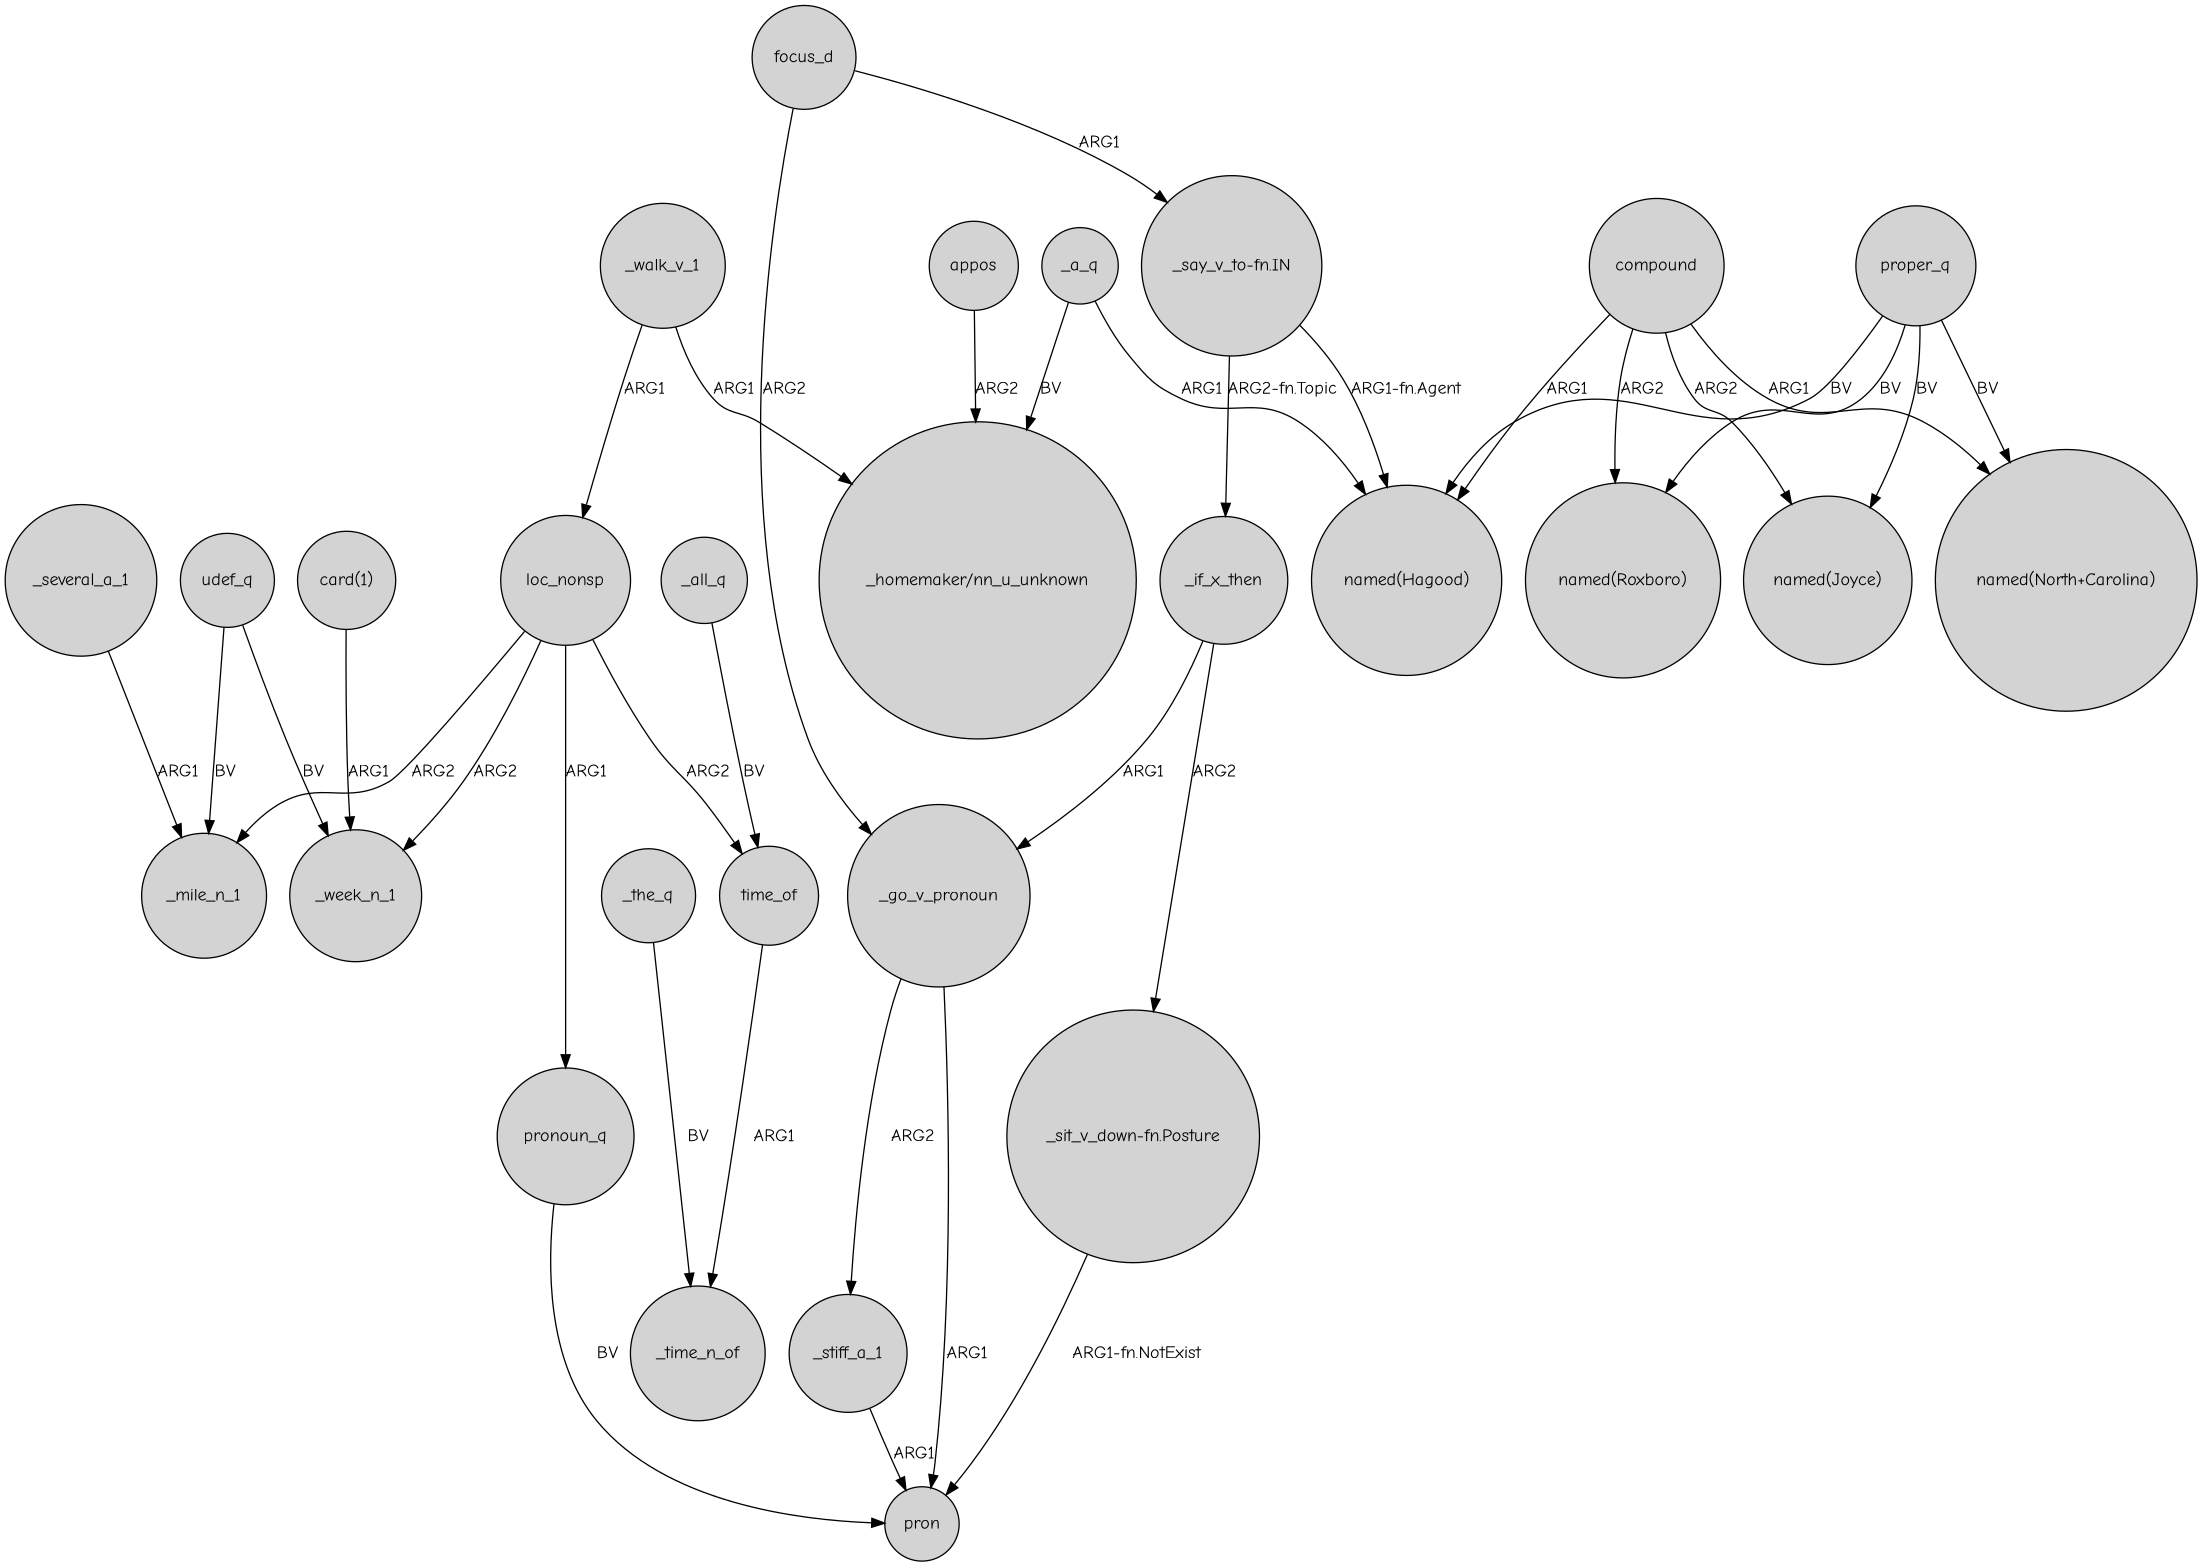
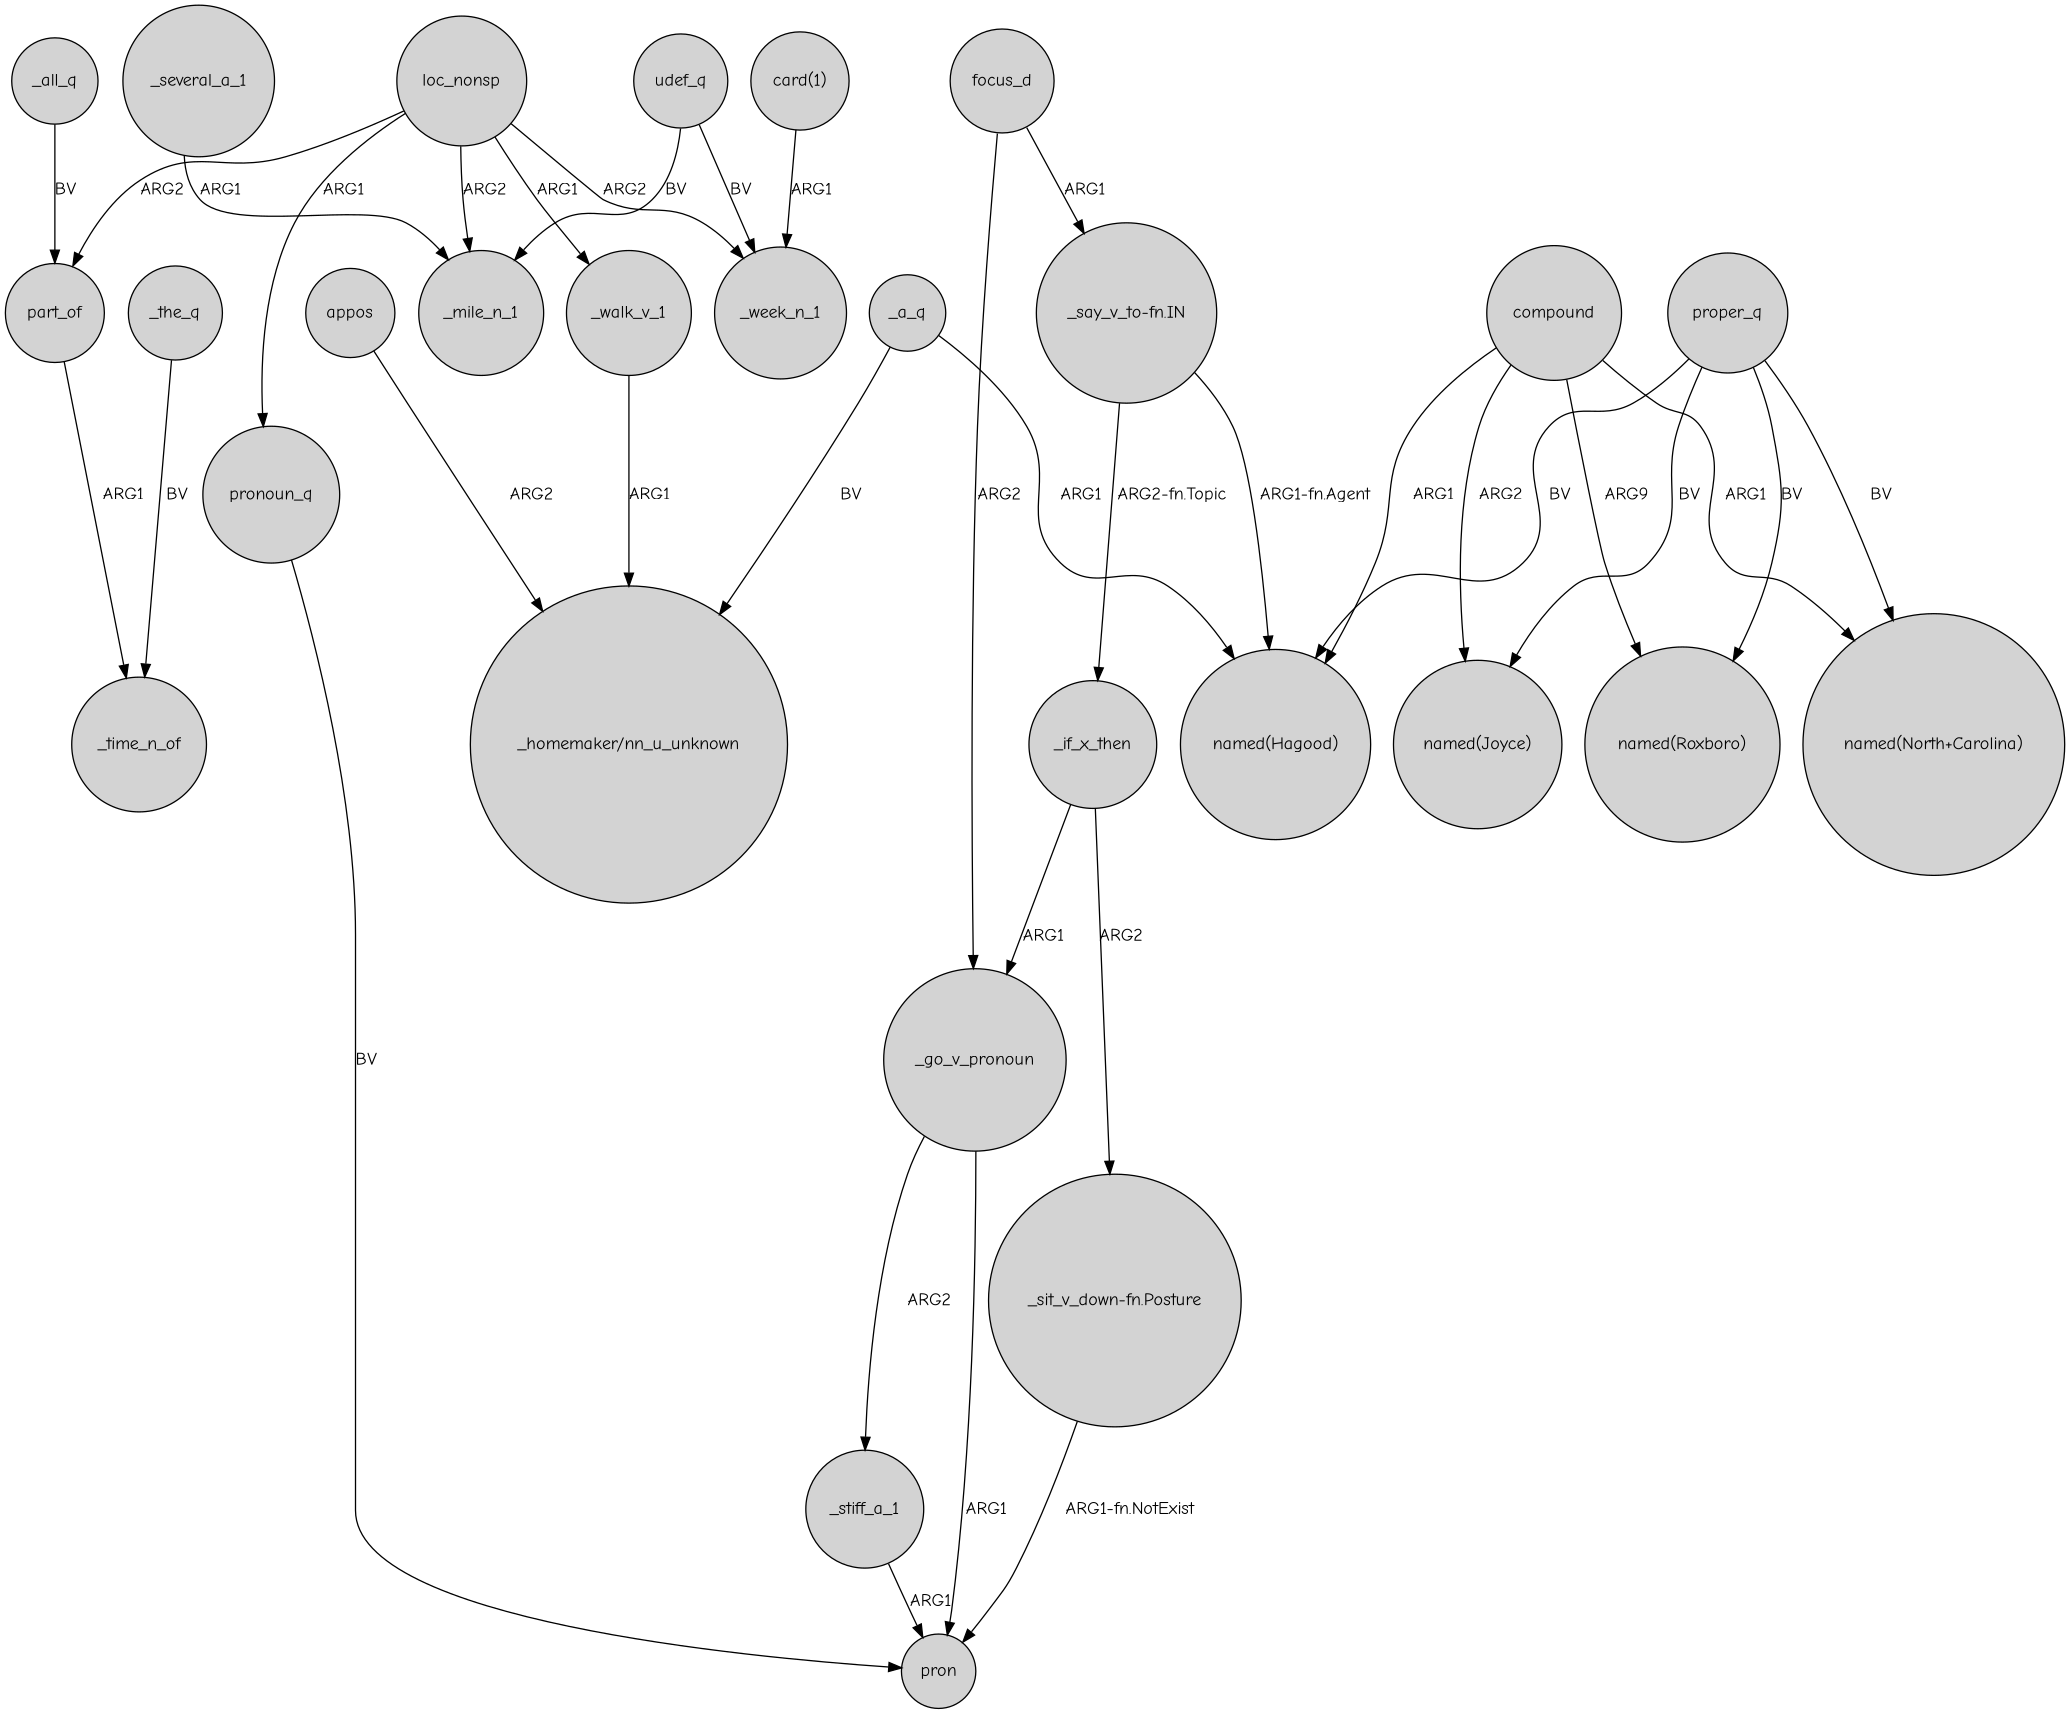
edge "compound" -> "named(Roxboro)": label "ARG2" -> "ARG9"
edge "_walk_v_1" -> "loc_nonsp": reversed
node "time_of": label "time_of" -> "part_of"
